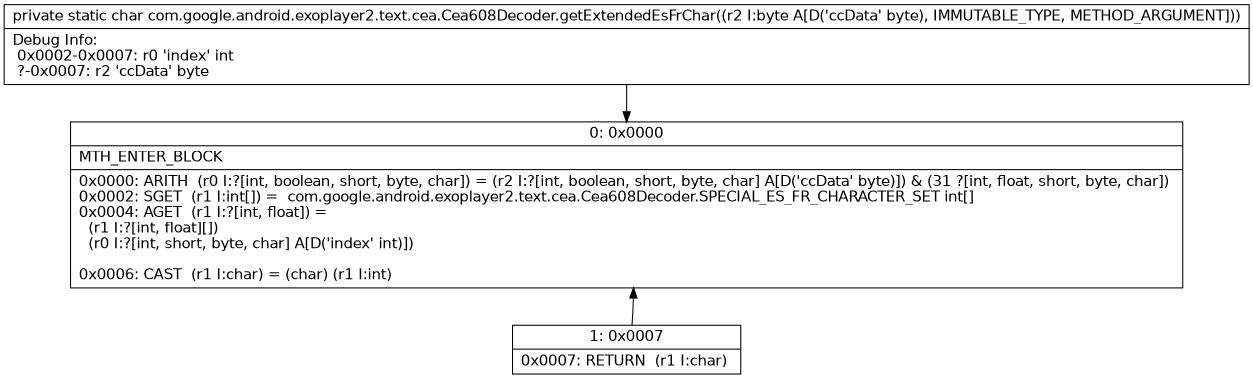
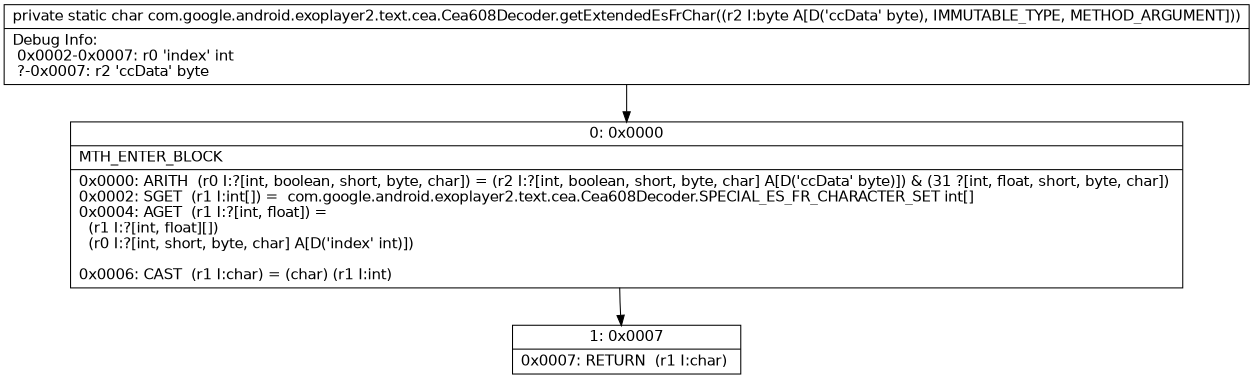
edge "1: 0x0007" -> "0: 0x0000": reversed
